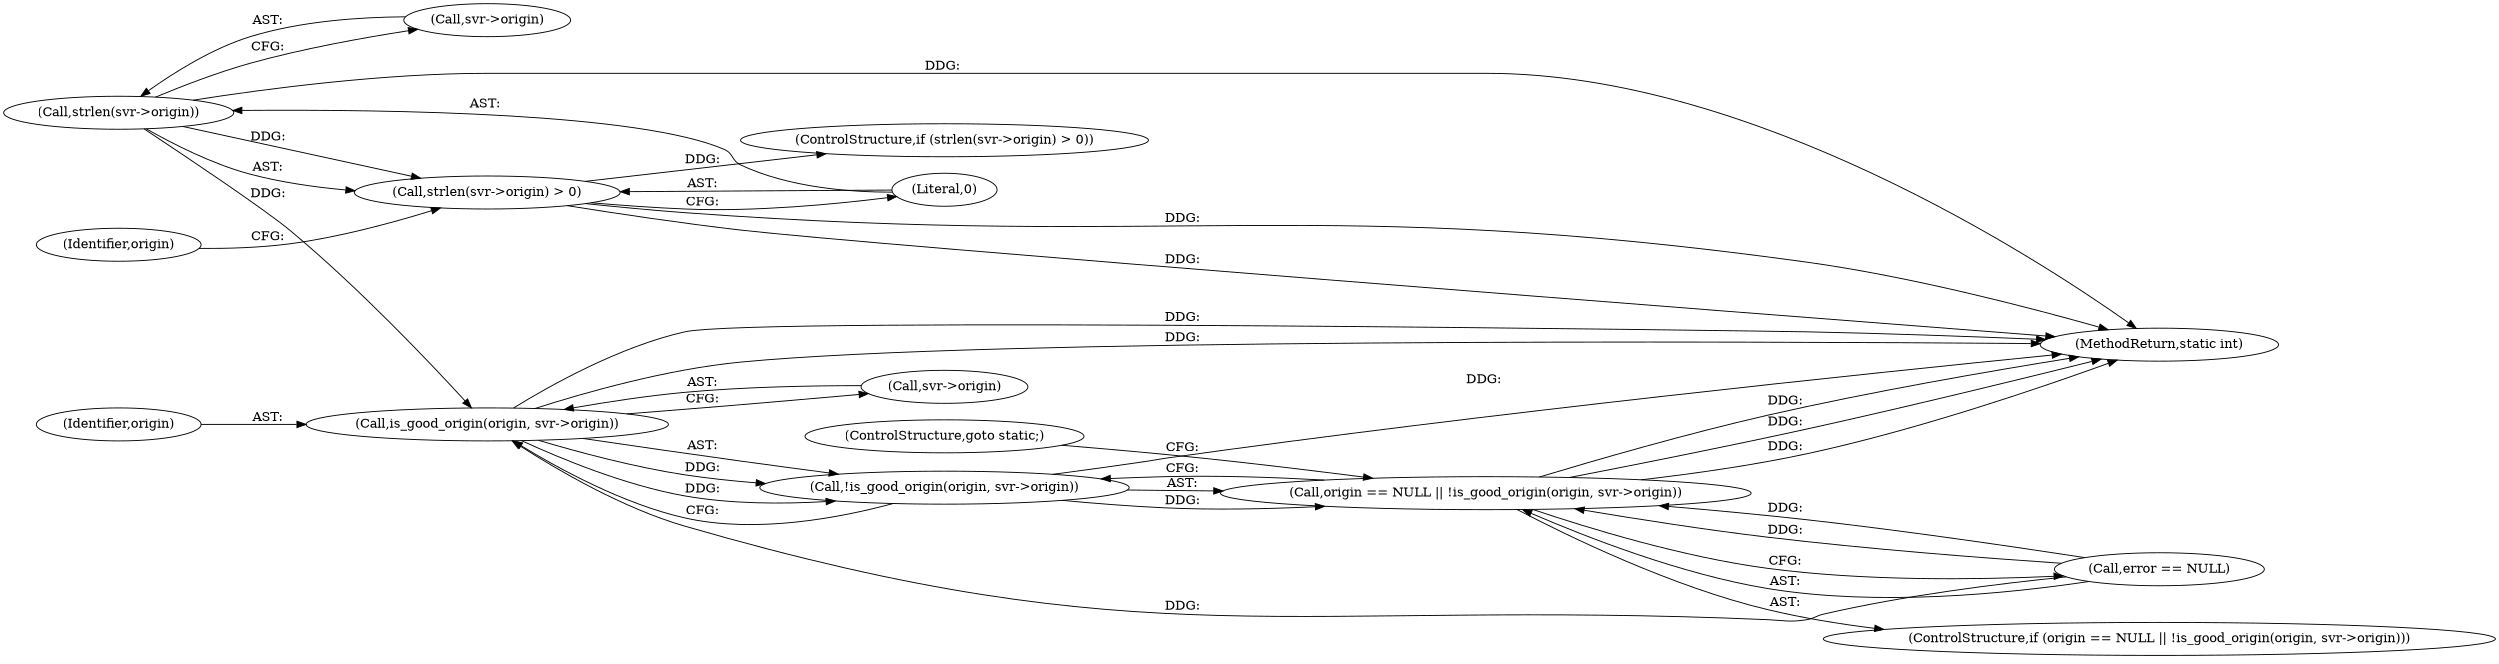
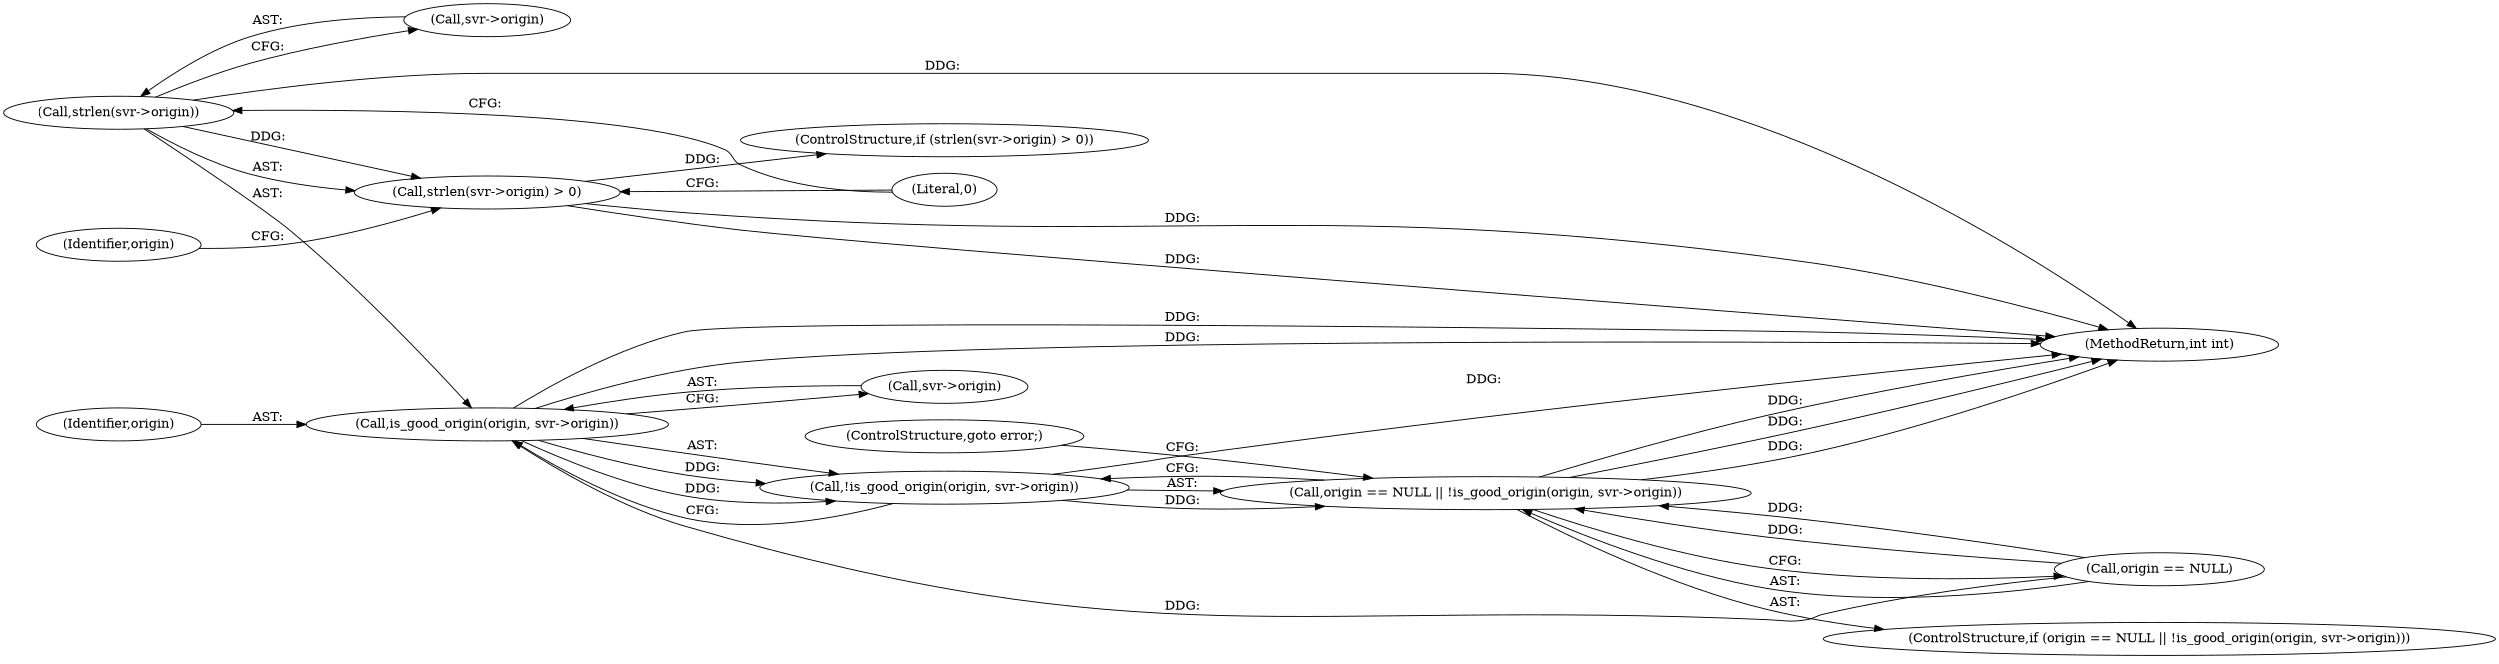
edge "(Literal,0)" -> "(Call,strlen(svr->origin))": label "AST: " -> "CFG: "
edge "(Literal,0)" -> "(Call,strlen(svr->origin) > 0)": label "AST: " -> "CFG: "
edge "(Call,strlen(svr->origin))" -> "(Call,is_good_origin(origin, svr->origin))": label "DDG: " -> "AST: "
edge "(Call,strlen(svr->origin) > 0)" -> "(Literal,0)": removed, label "CFG:"
node "(MethodReturn,static int)": label "(MethodReturn,static int)" -> "(MethodReturn,int int)"
node "(ControlStructure,goto static;)": label "(ControlStructure,goto static;)" -> "(ControlStructure,goto error;)"
node "(Call,error == NULL)": label "(Call,error == NULL)" -> "(Call,origin == NULL)"
